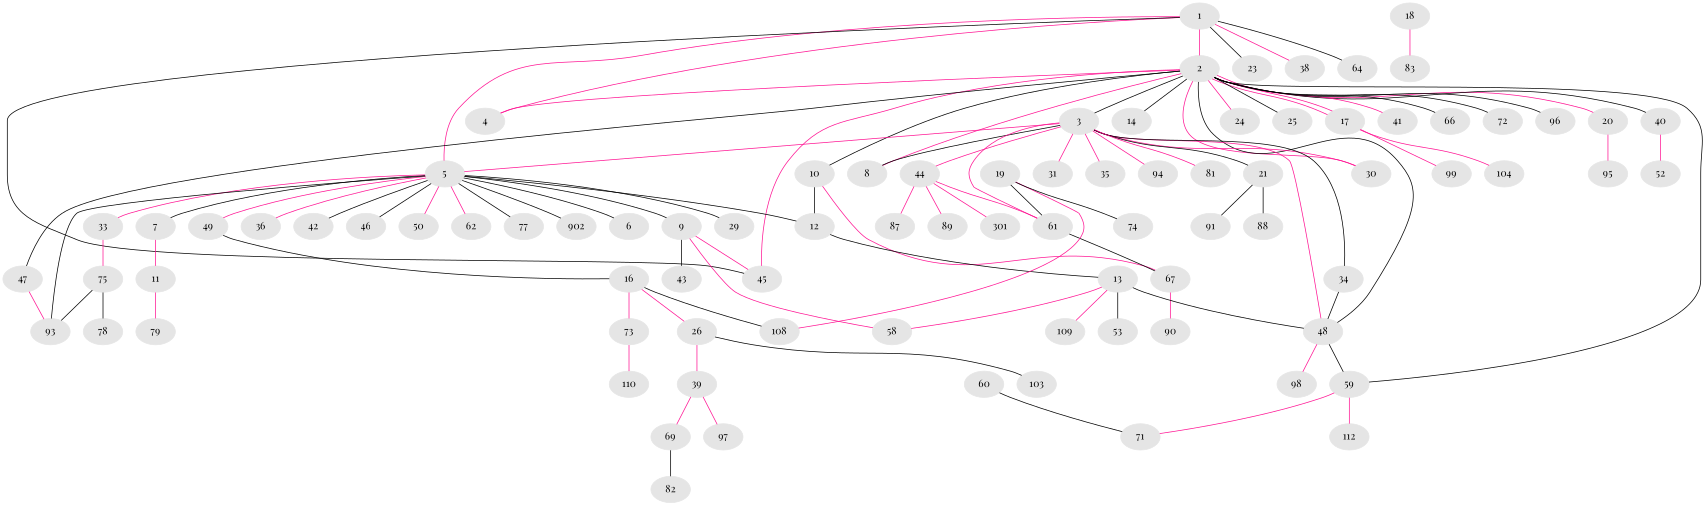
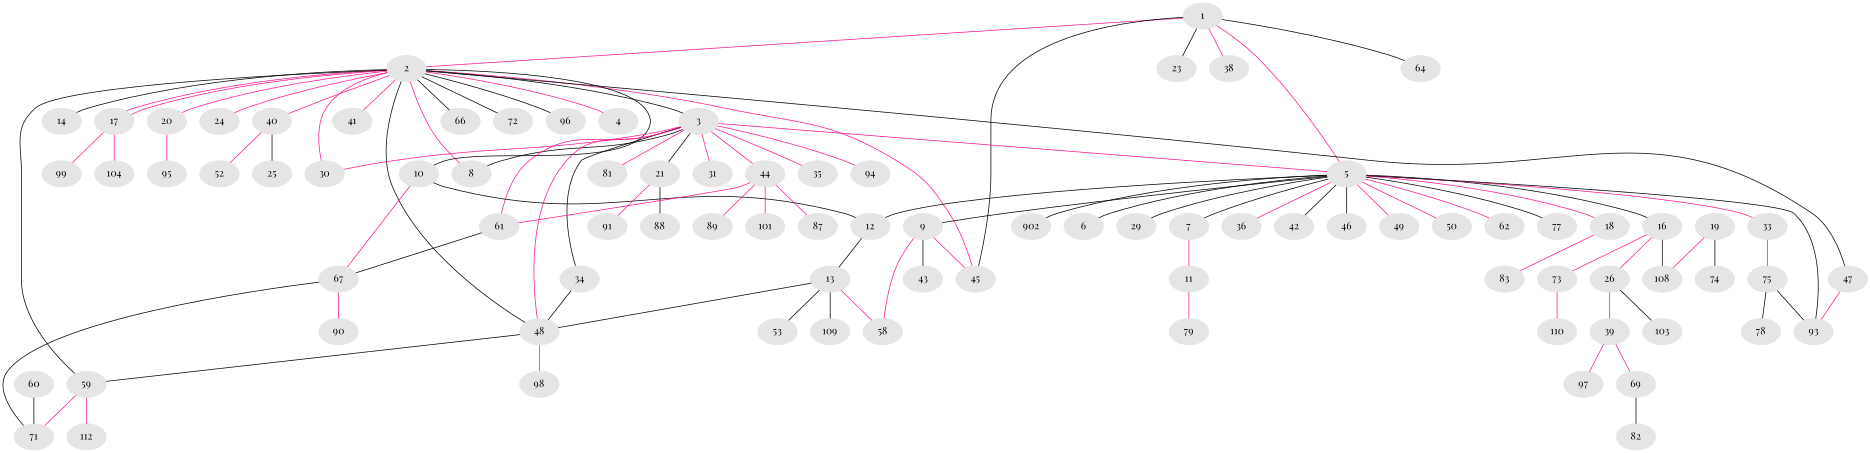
edge "1" -- "4": removed
edge "2" -- "25": now "40" -- "25"
edge "2" -- "40": color black -> deeppink
edge "5" -- "18": added
edge "19" -- "61": removed
edge "21" -- "91": color black -> deeppink
node "301": label "301" -> "101"
edge "49" -- "16": now "5" -- "16"
edge "13" -- "109": color deeppink -> black
edge "67" -- "71": added
